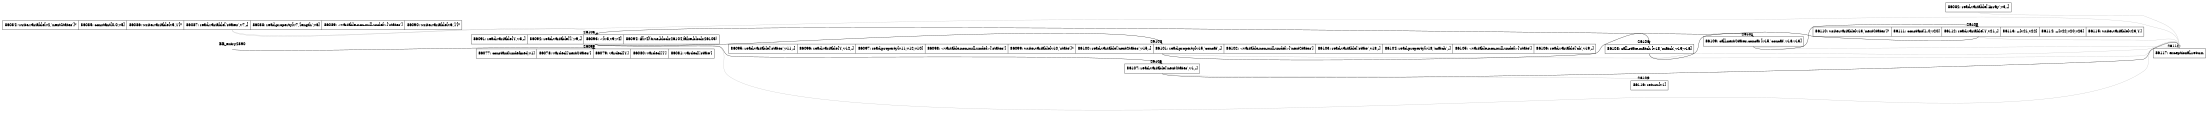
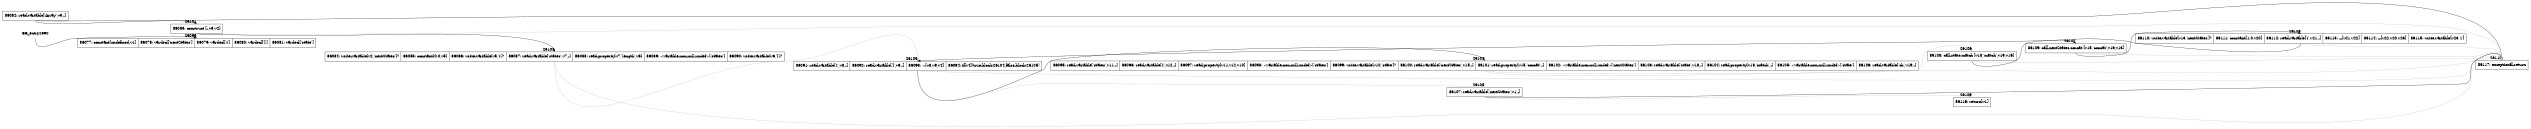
edge "86082: read-variable['Array',v3,-]" -> "86117: exceptional-return": color gray -> black
node "86083: construct [-,v3,v2]": added
edge "86091: read-variable['i',v8,-]" -> "86107: read-variable['nextStates',v1,-]": color black -> gray
edge "86095: read-variable['states',v11,-]" -> "86108: call-state.match [v18,'match',v19,v16]": color black -> gray
